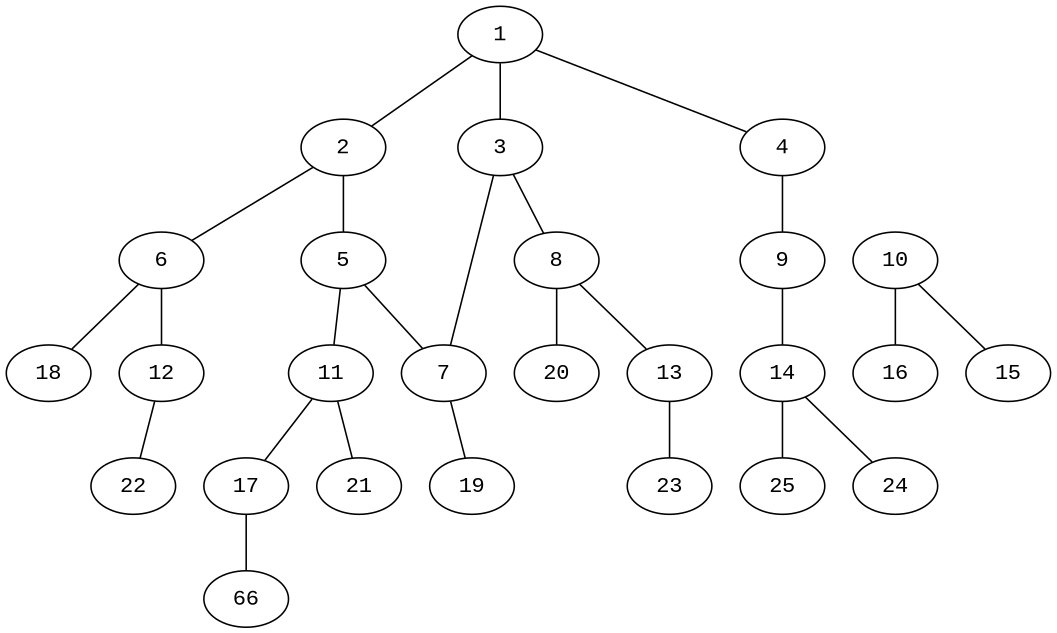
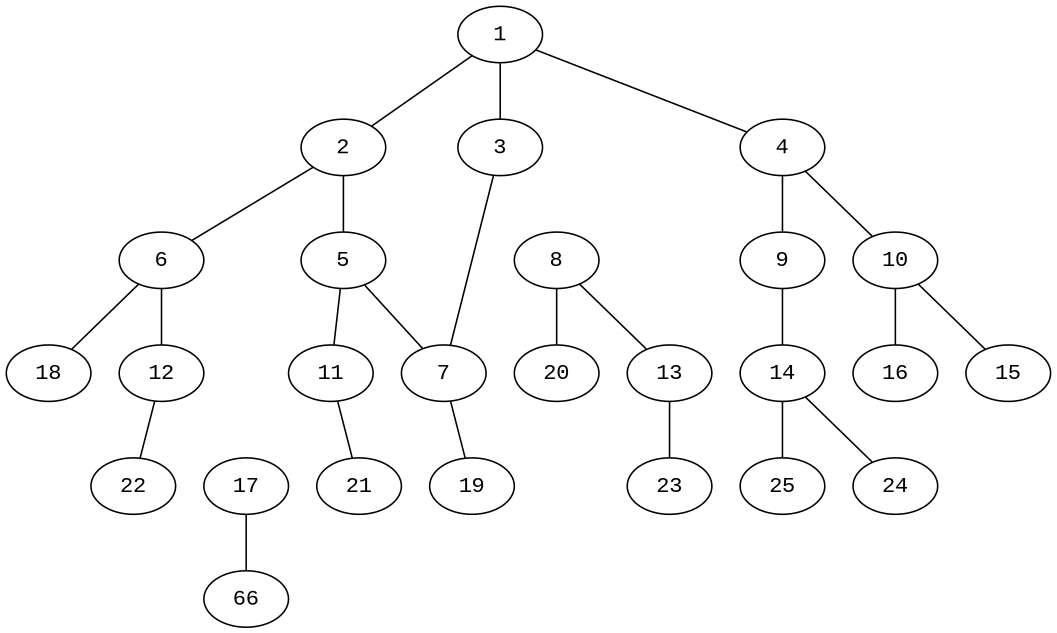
edge "3" -- "8": removed
edge "4" -- "10": added
edge "11" -- "17": removed
